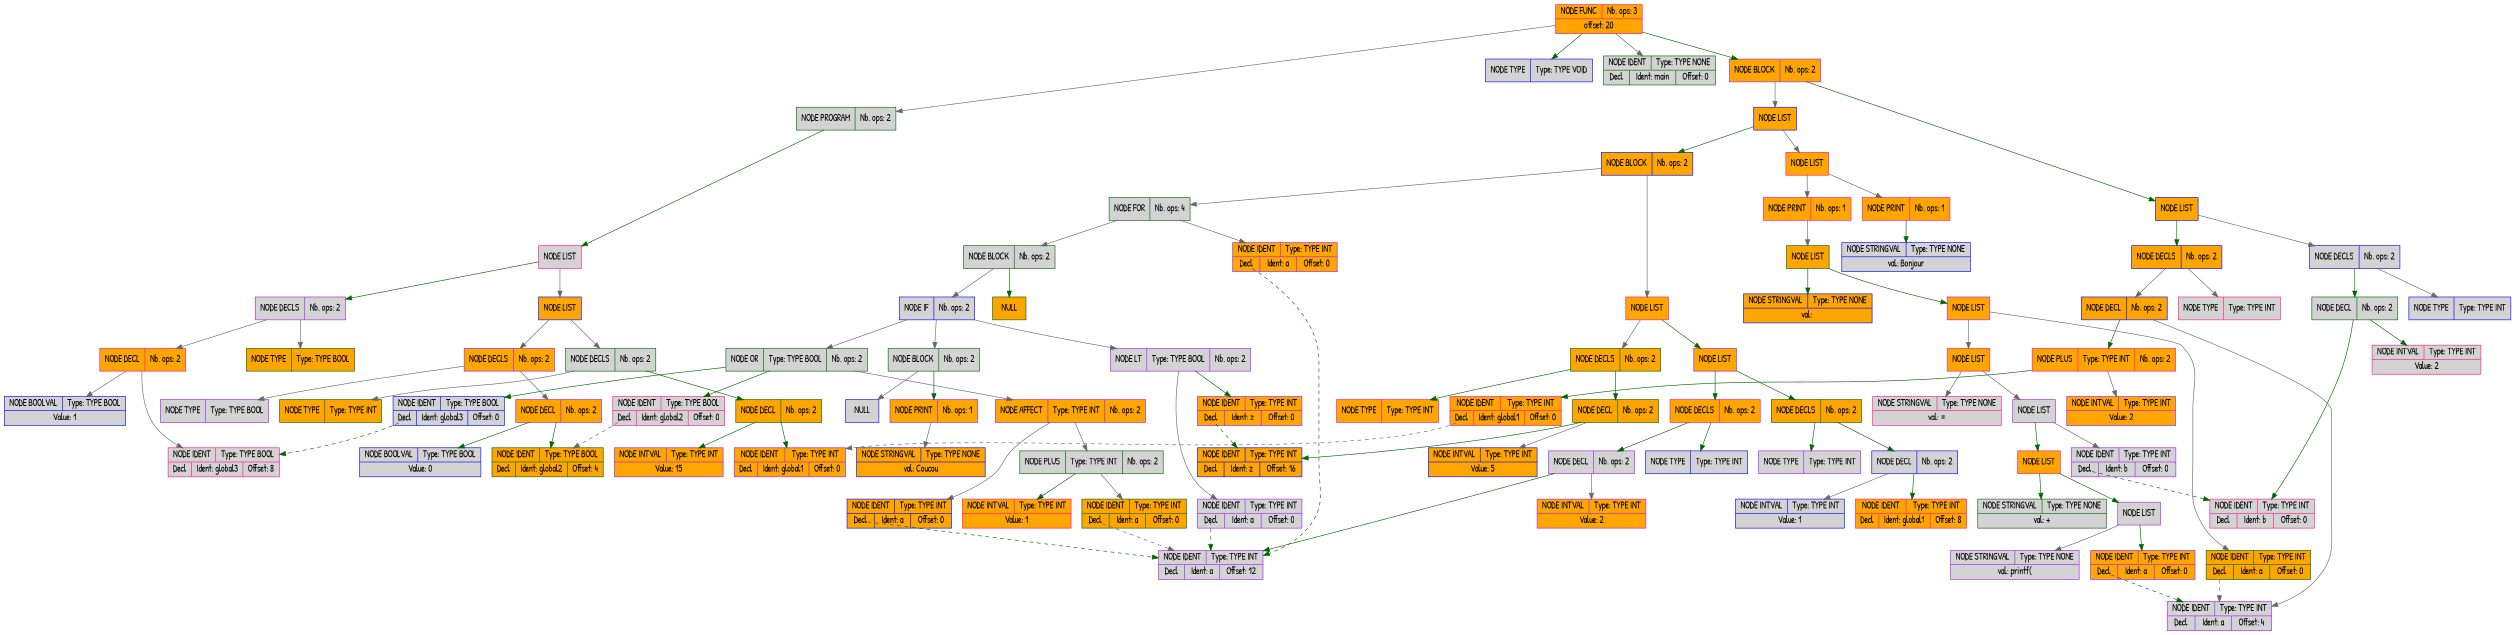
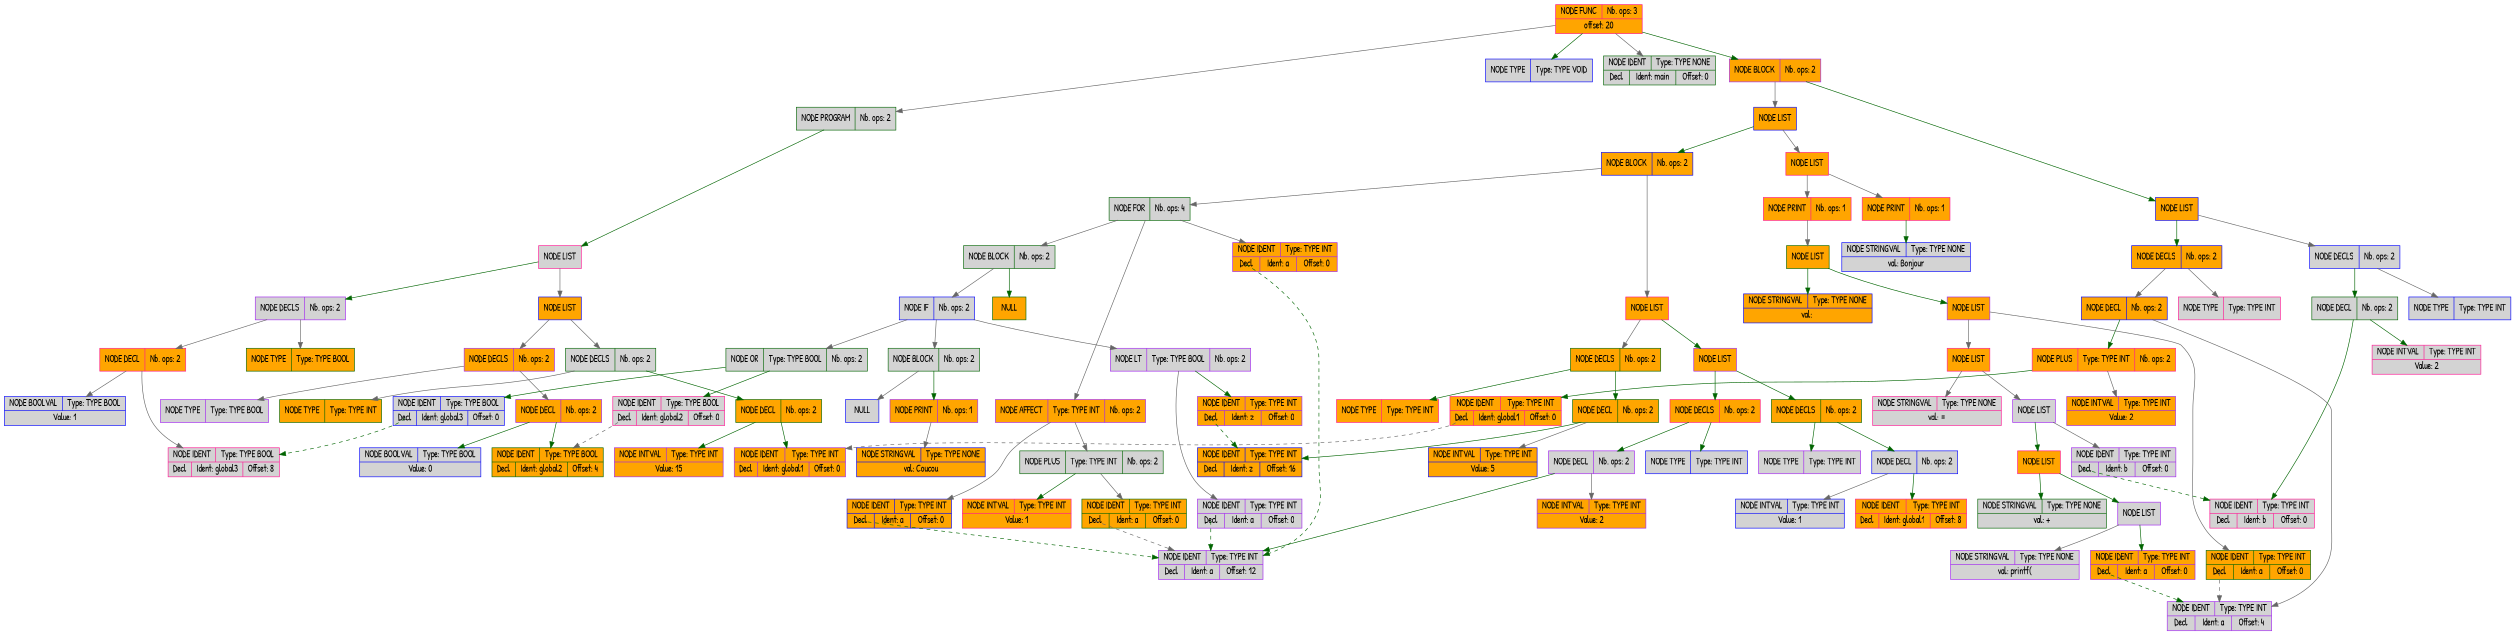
edge "NODE OR" -> "NODE AFFECT": now "NODE FOR" -> "NODE AFFECT"
